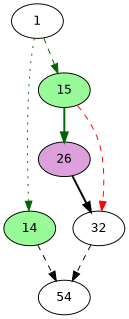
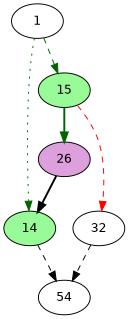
edge "26" -> "32": now "26" -> "14"
